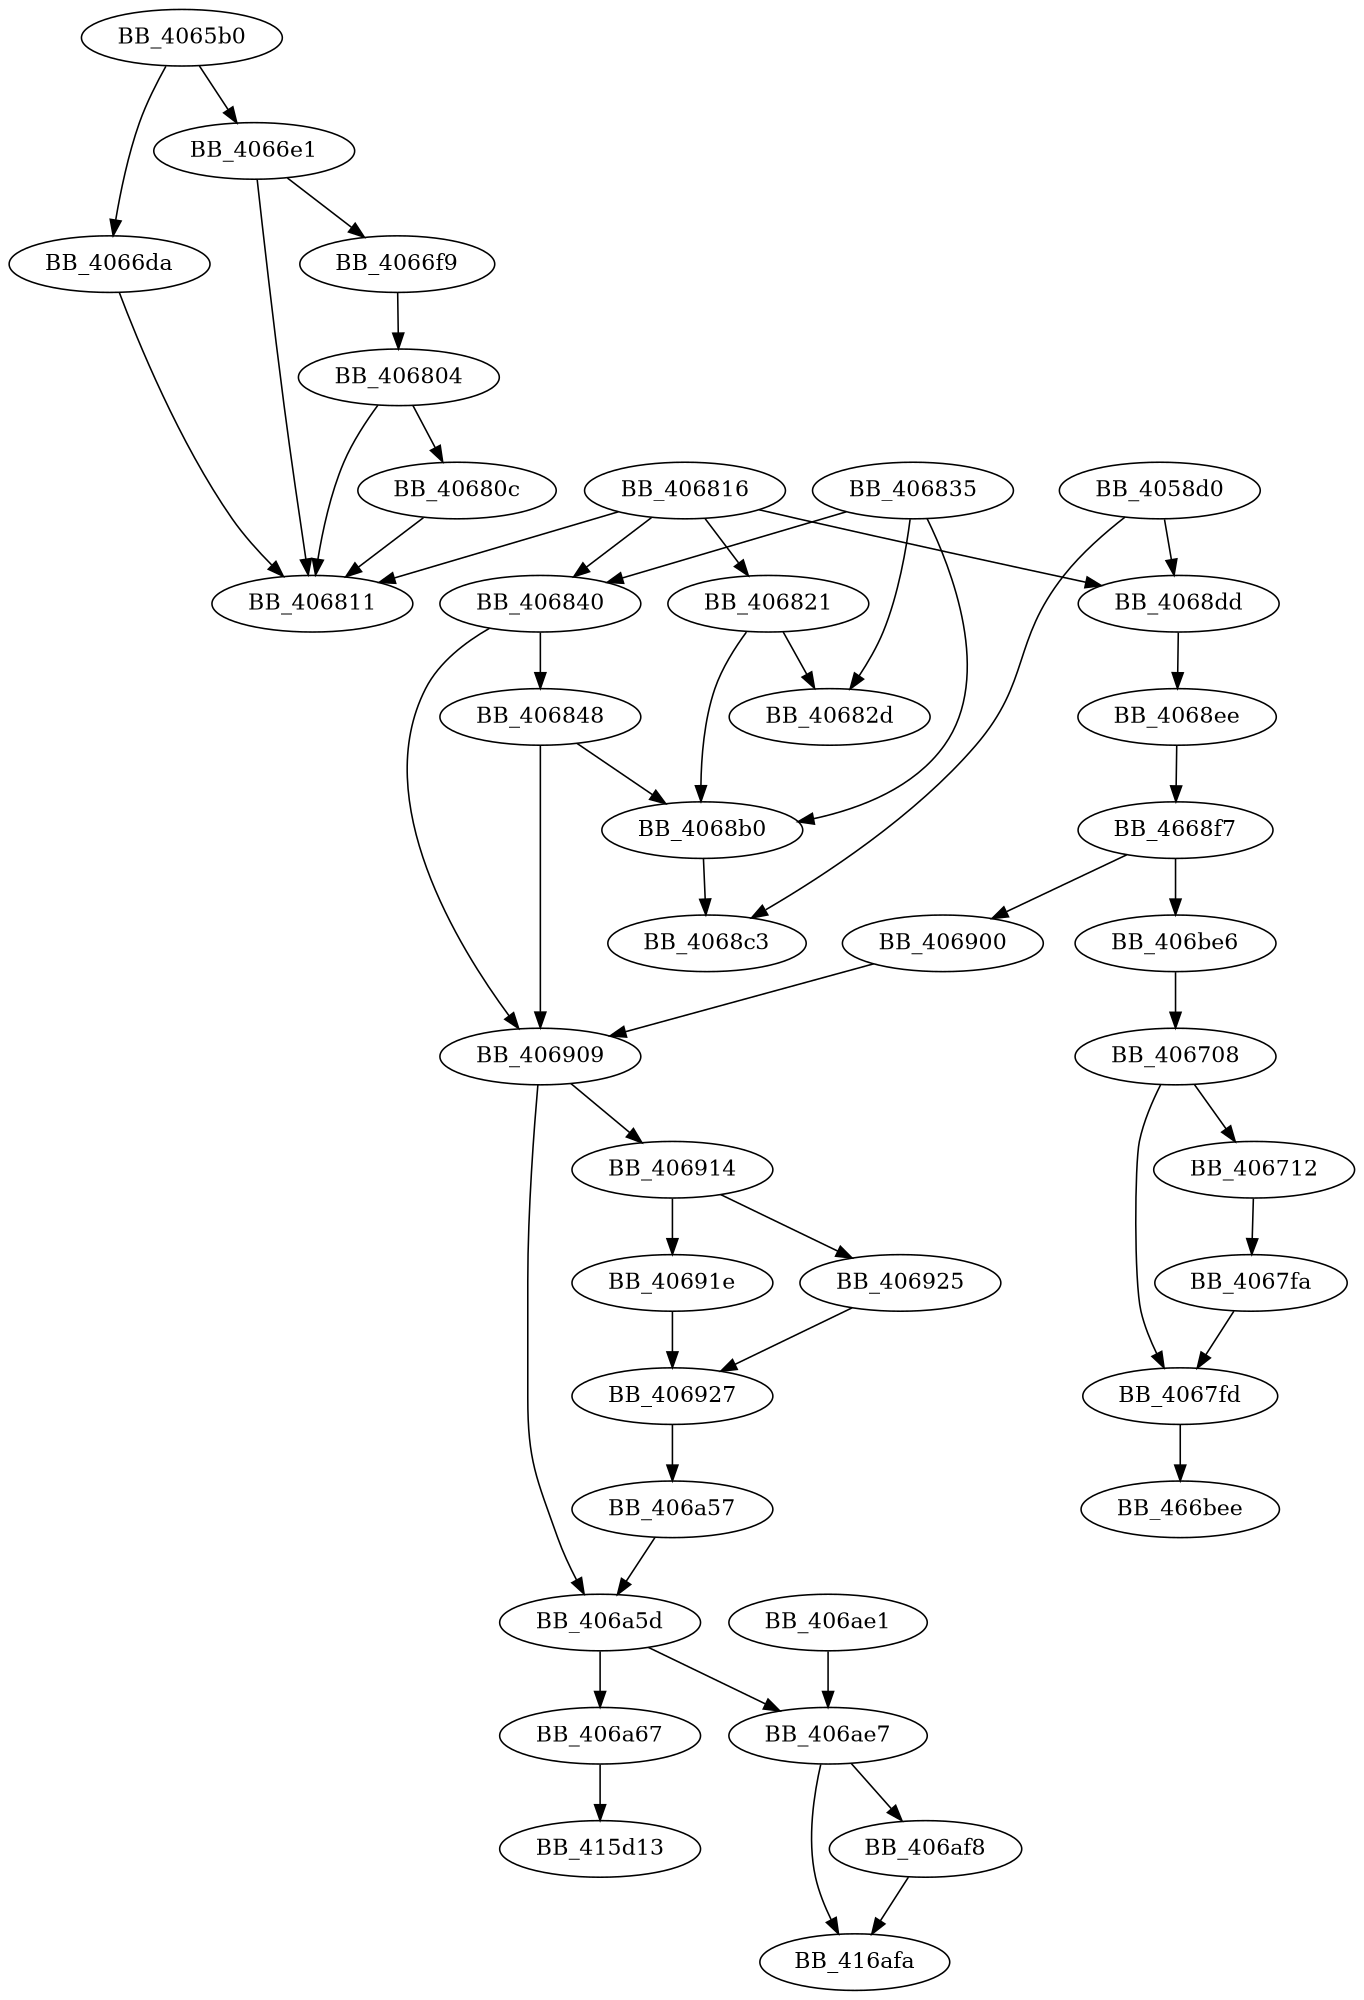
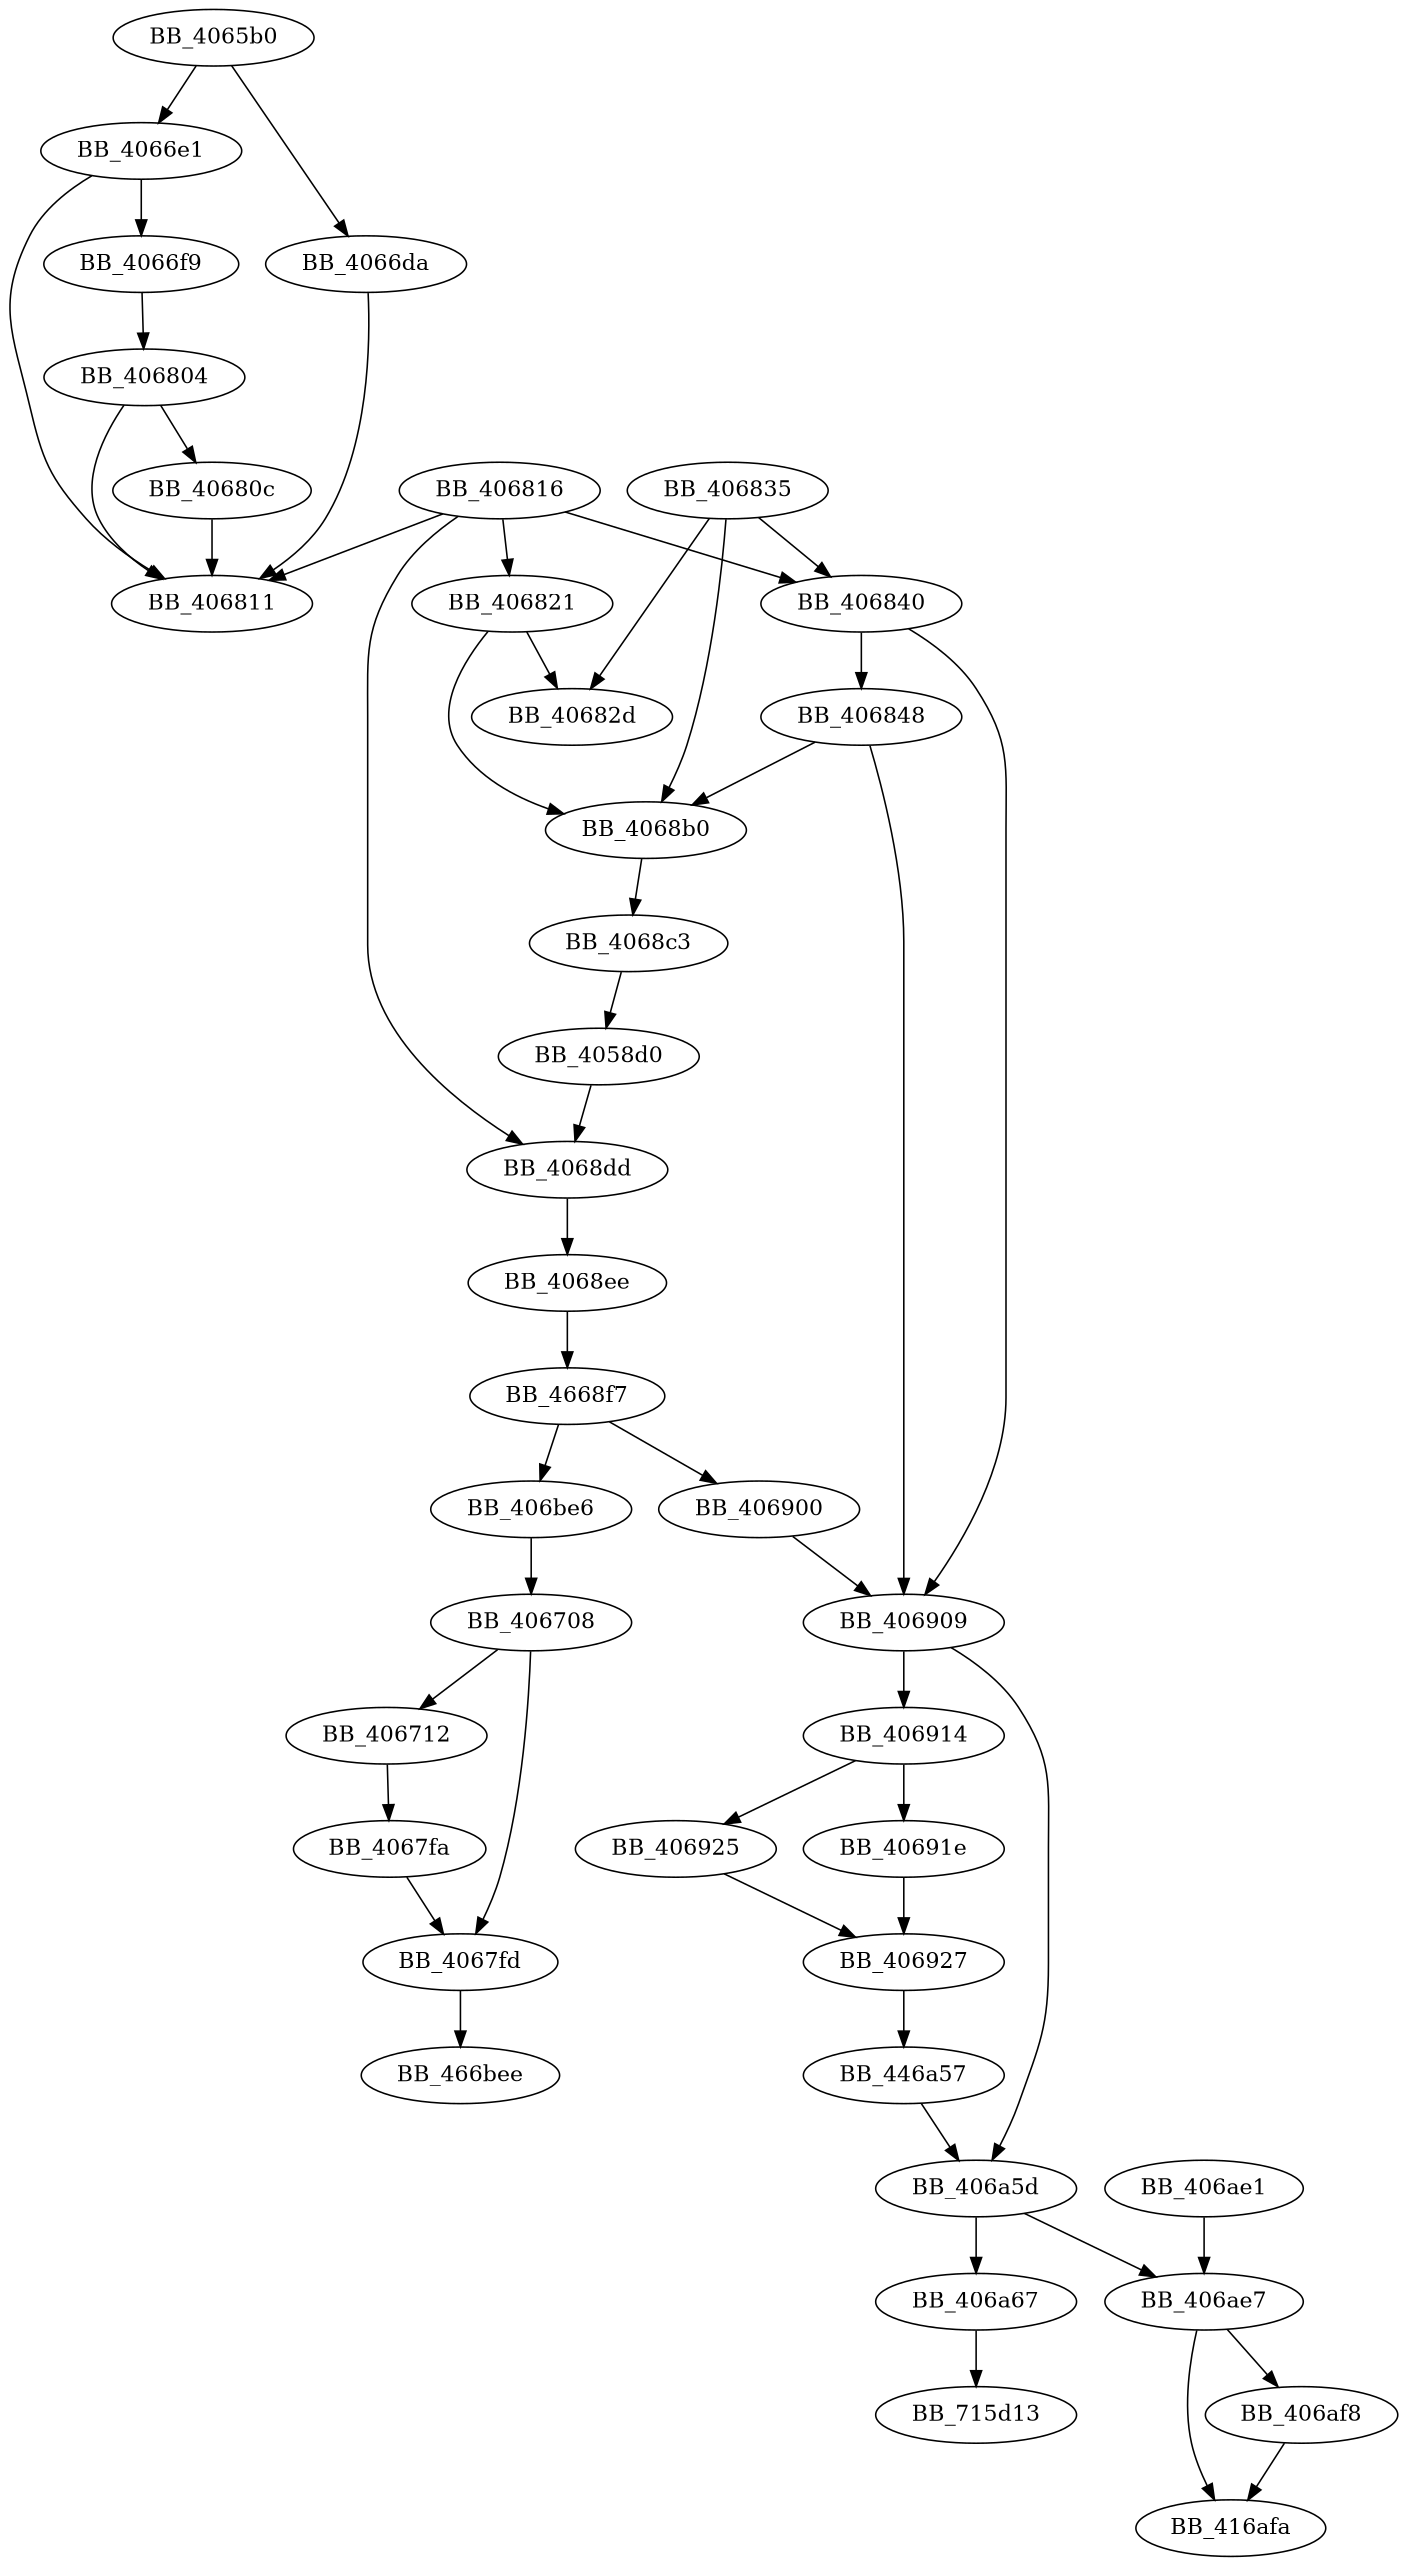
edge "BB_4058d0" -> "BB_4068c3": reversed
node "BB_406a57": label "BB_406a57" -> "BB_446a57"
node "BB_415d13": label "BB_415d13" -> "BB_715d13"
